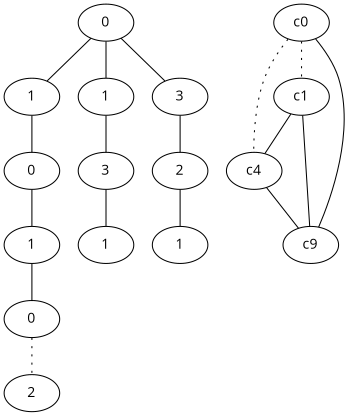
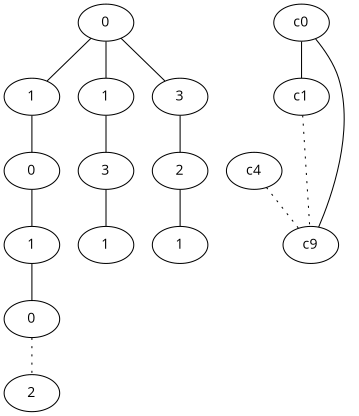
edge "c0" -- "c1": style dotted -> solid
edge "c0" -- "c4": removed
edge "c1" -- "c4": removed
edge "c1" -- "c9": style solid -> dotted
edge "c4" -- "c9": style solid -> dotted
